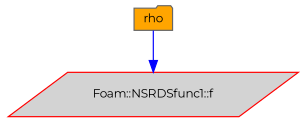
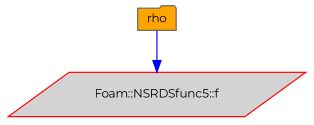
node "Foam::NSRDSfunc1::f": label "Foam::NSRDSfunc1::f" -> "Foam::NSRDSfunc5::f"
